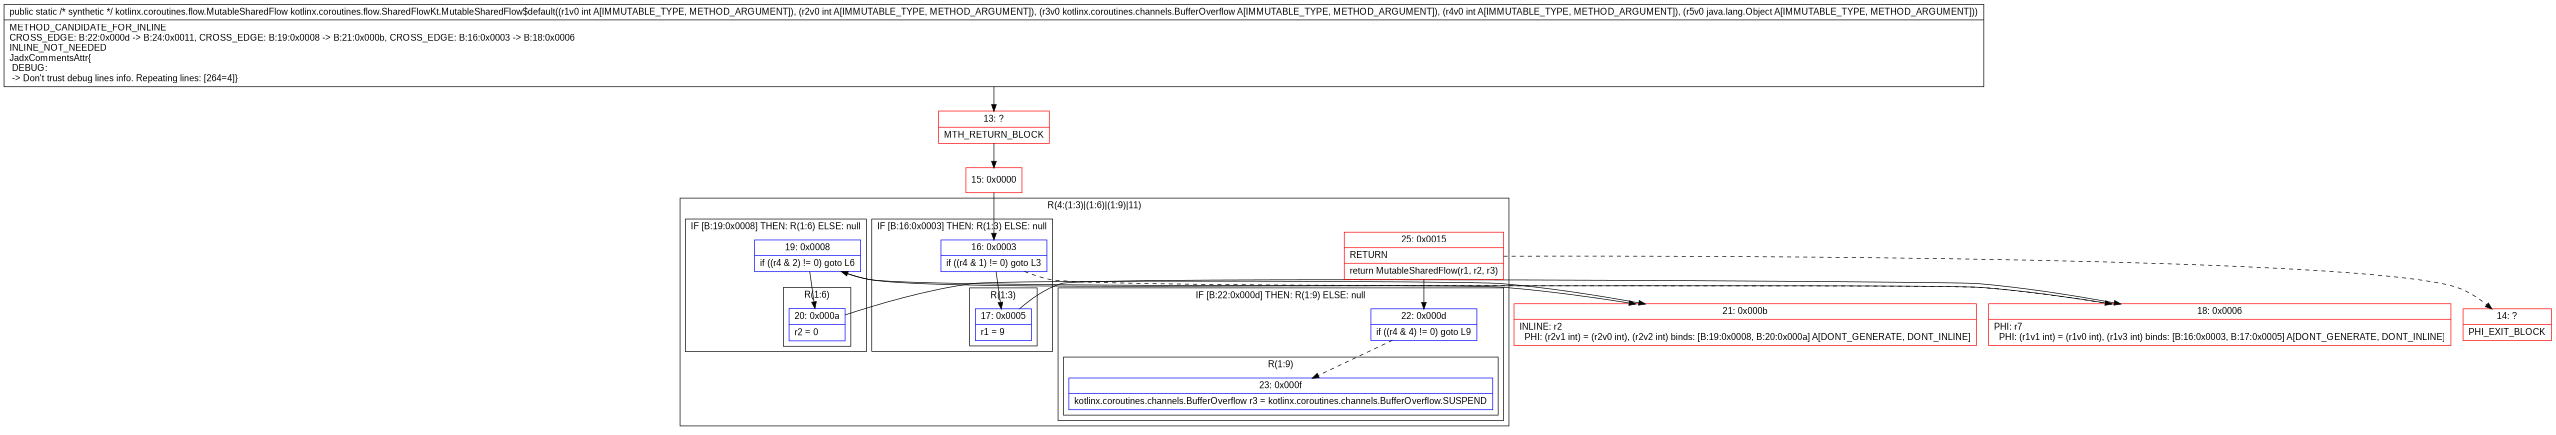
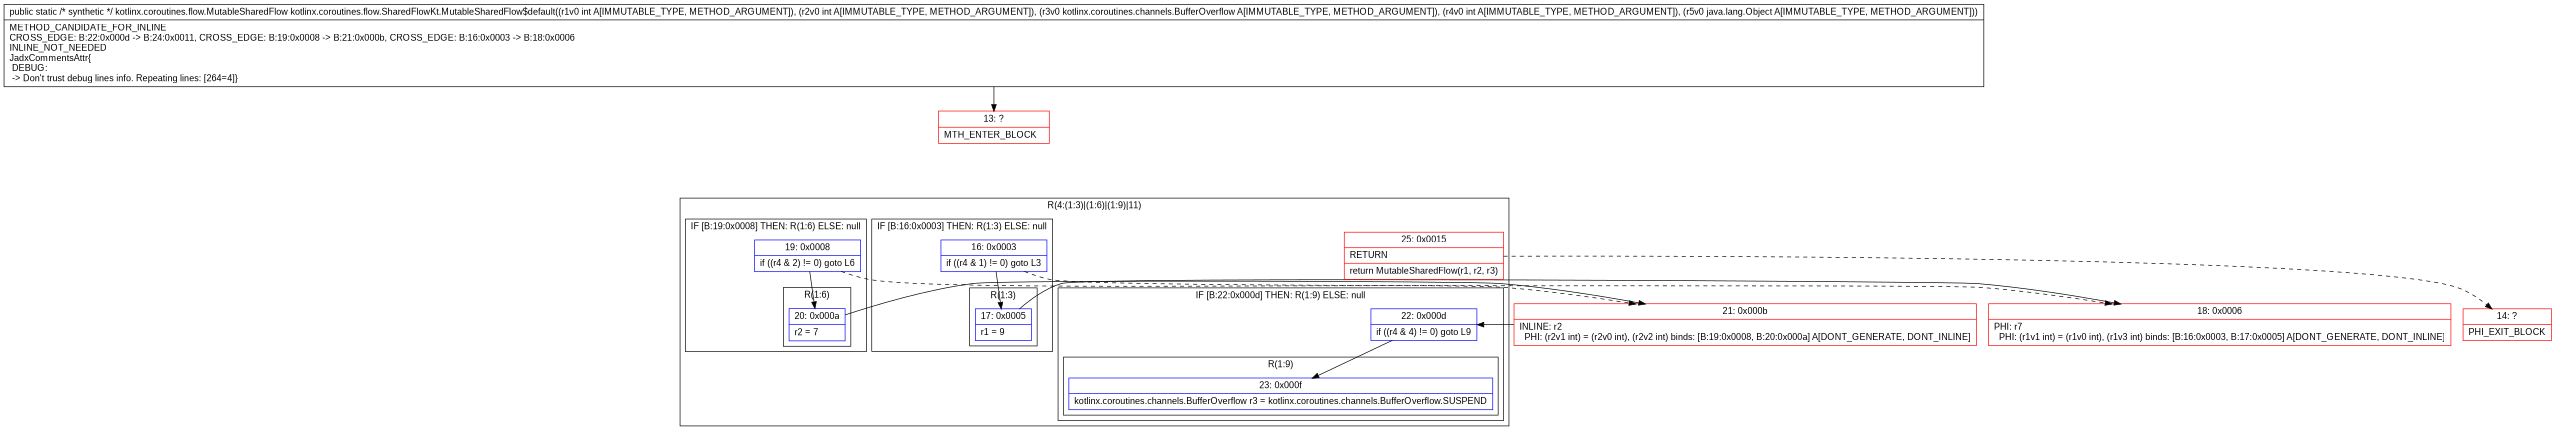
node "13: ?": text "MTH_RETURN_BLOCK" -> "MTH_ENTER_BLOCK"
node "15: 0x0000": removed
edge "19: 0x0008" -> "21: 0x000b": style solid -> dashed
edge "18: 0x0006" -> "19: 0x0008": removed
edge "25: 0x0015" -> "22: 0x000d": now "21: 0x000b" -> "22: 0x000d"
node "20: 0x000a": text "r2 = 0" -> "r2 = 7"
edge "22: 0x000d" -> "23: 0x000f": style dashed -> solid
